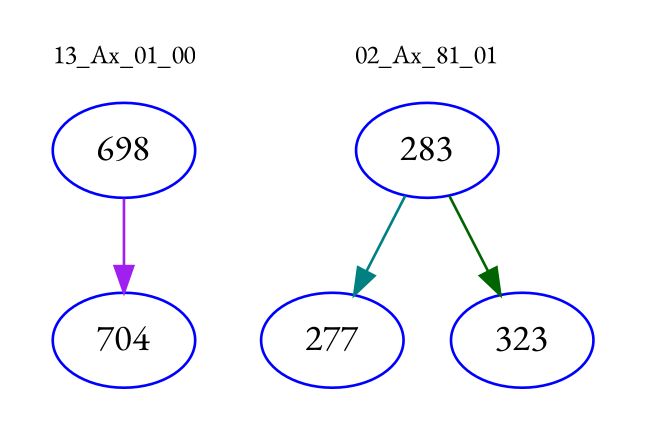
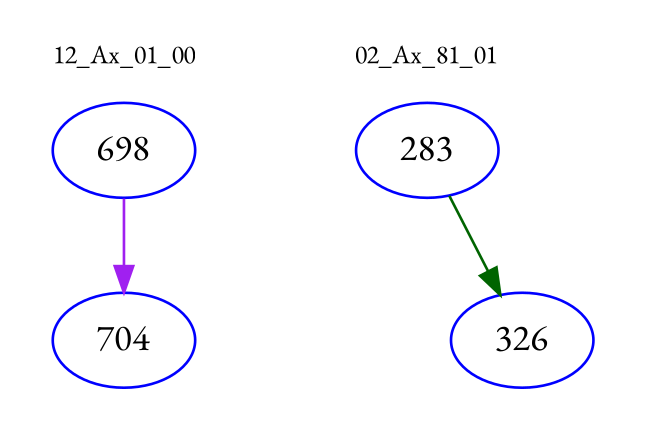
cluster "13_Ax_01_00": label "13_Ax_01_00" -> "12_Ax_01_00"
node "277": removed
node "323": label "323" -> "326"
